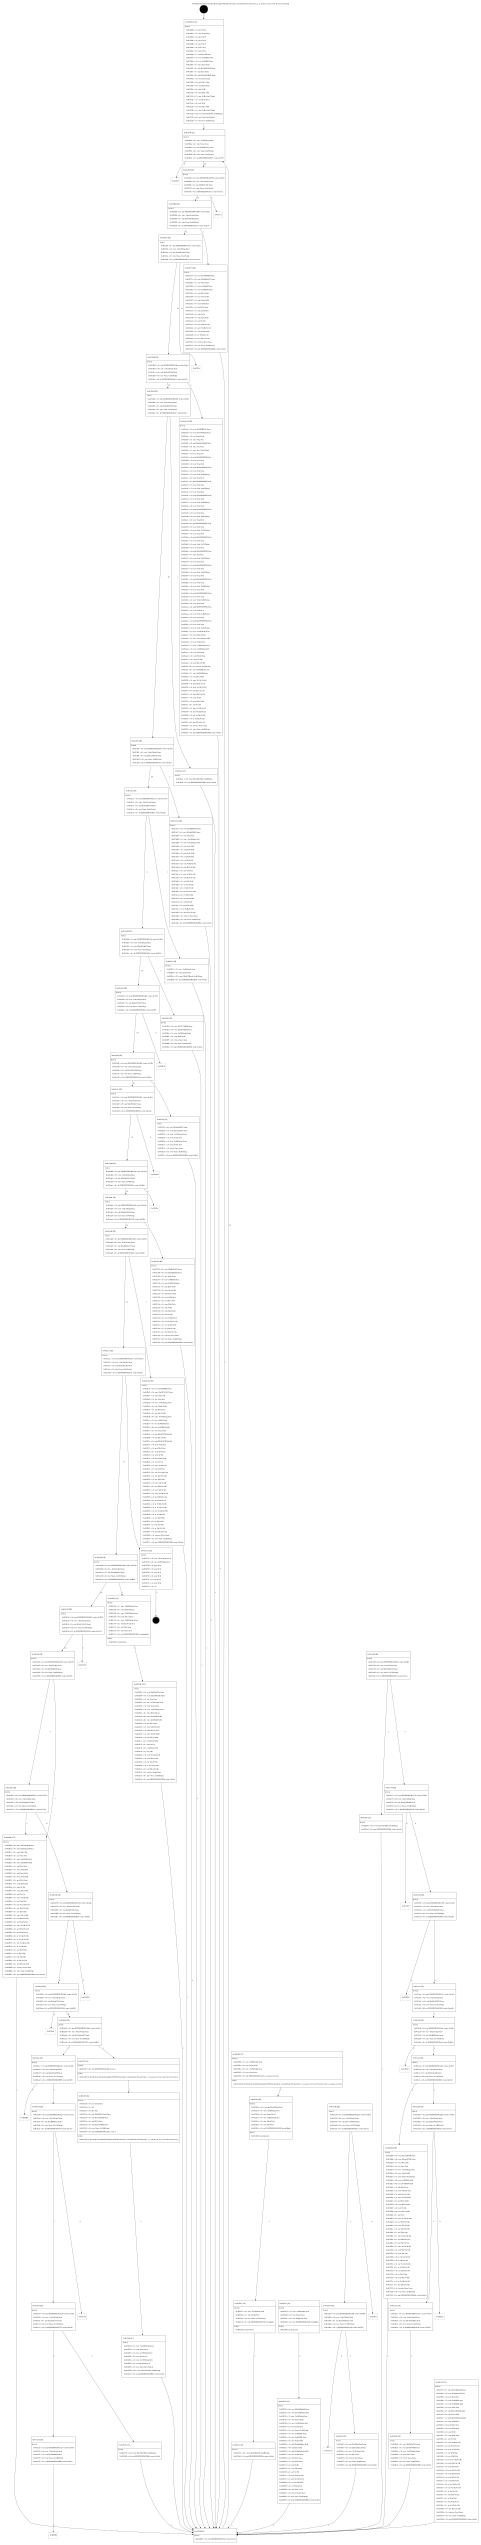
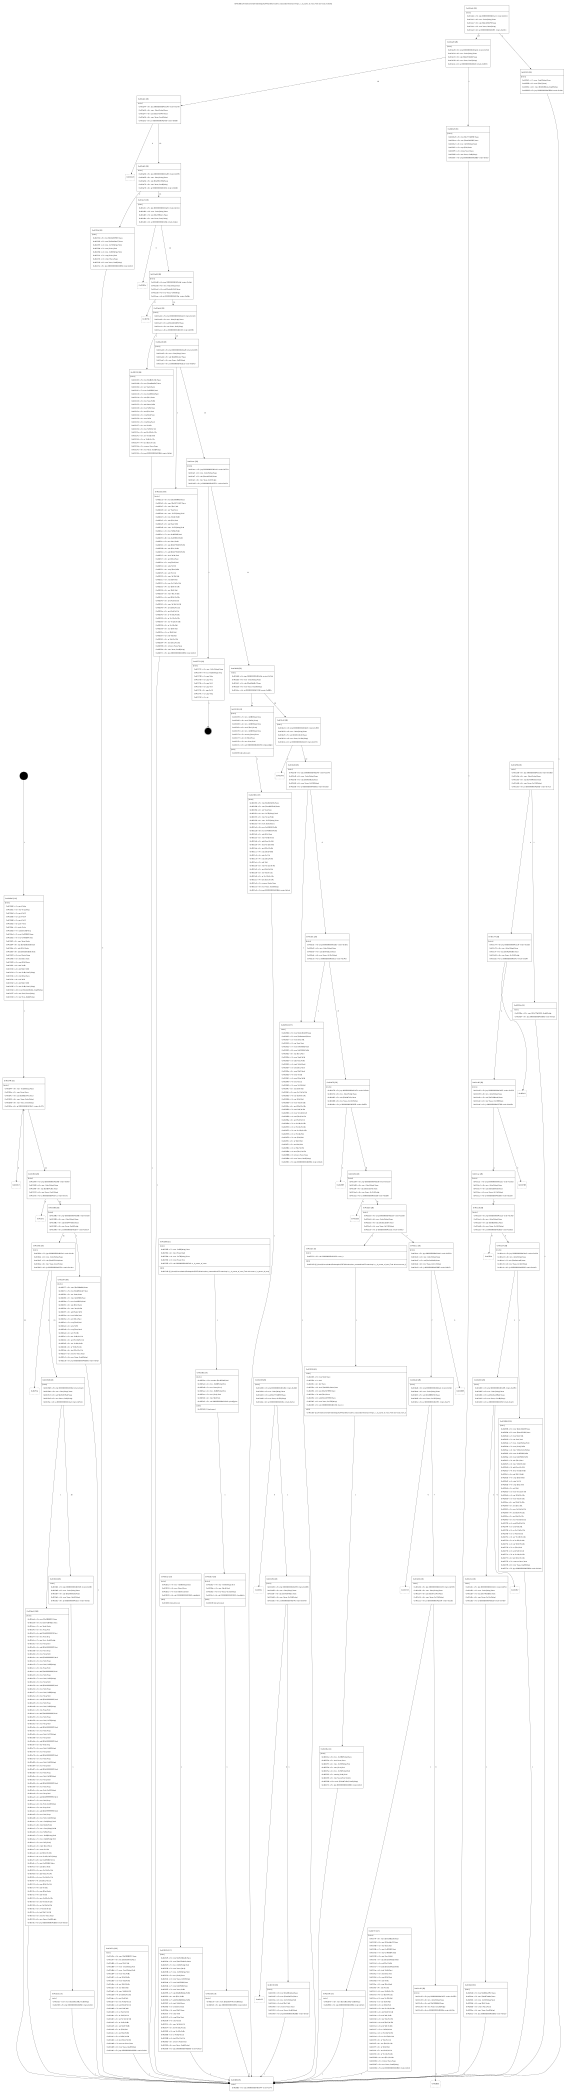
node "0x4019f0 [28]": removed
